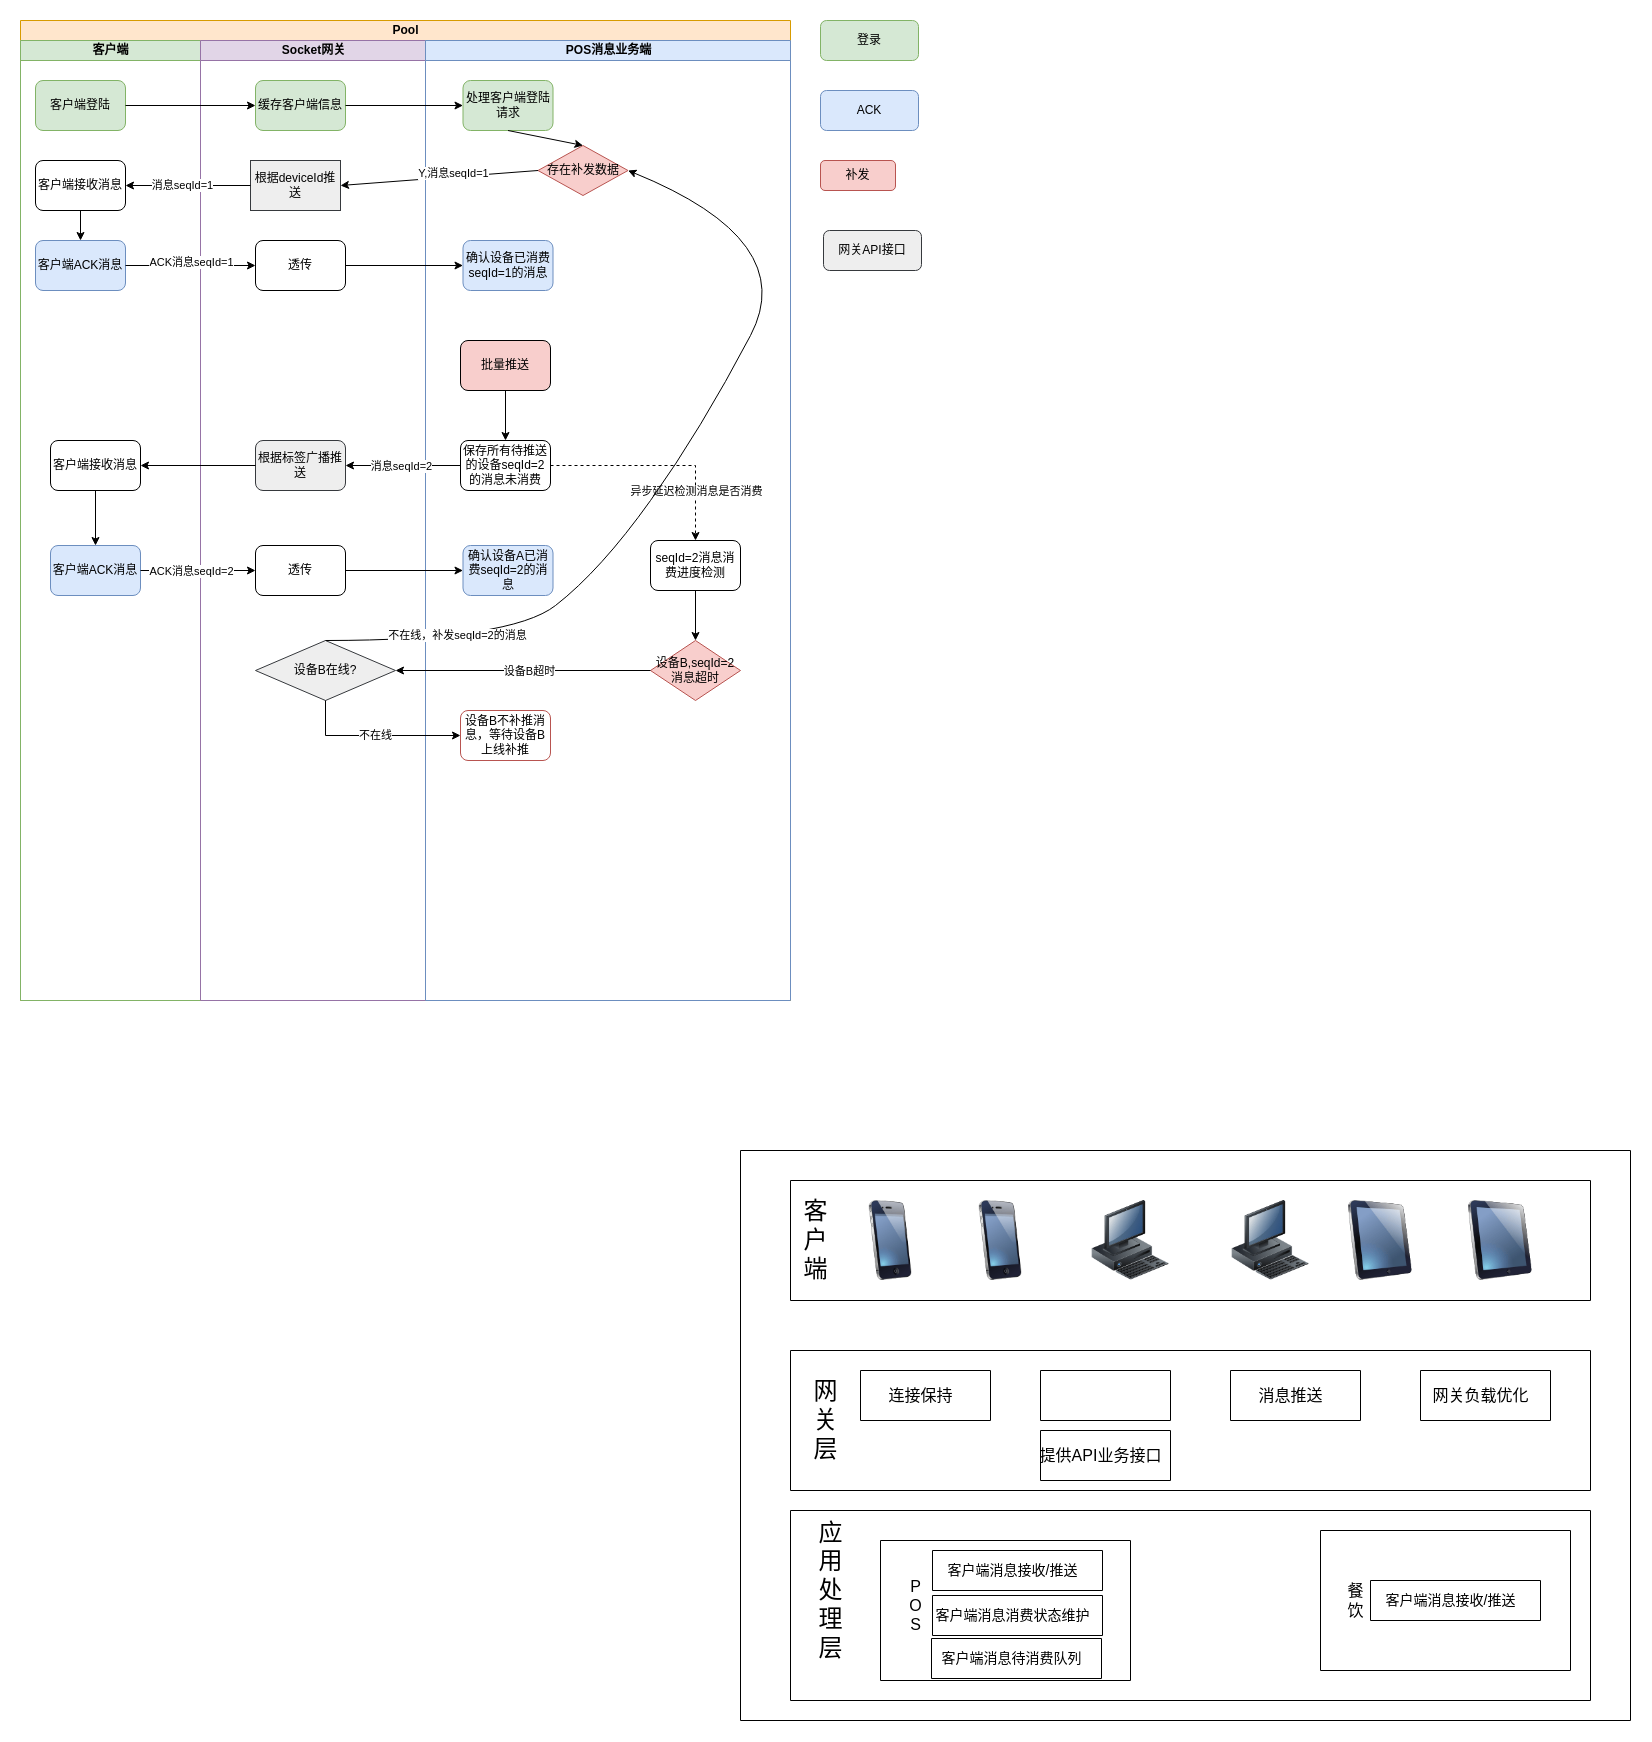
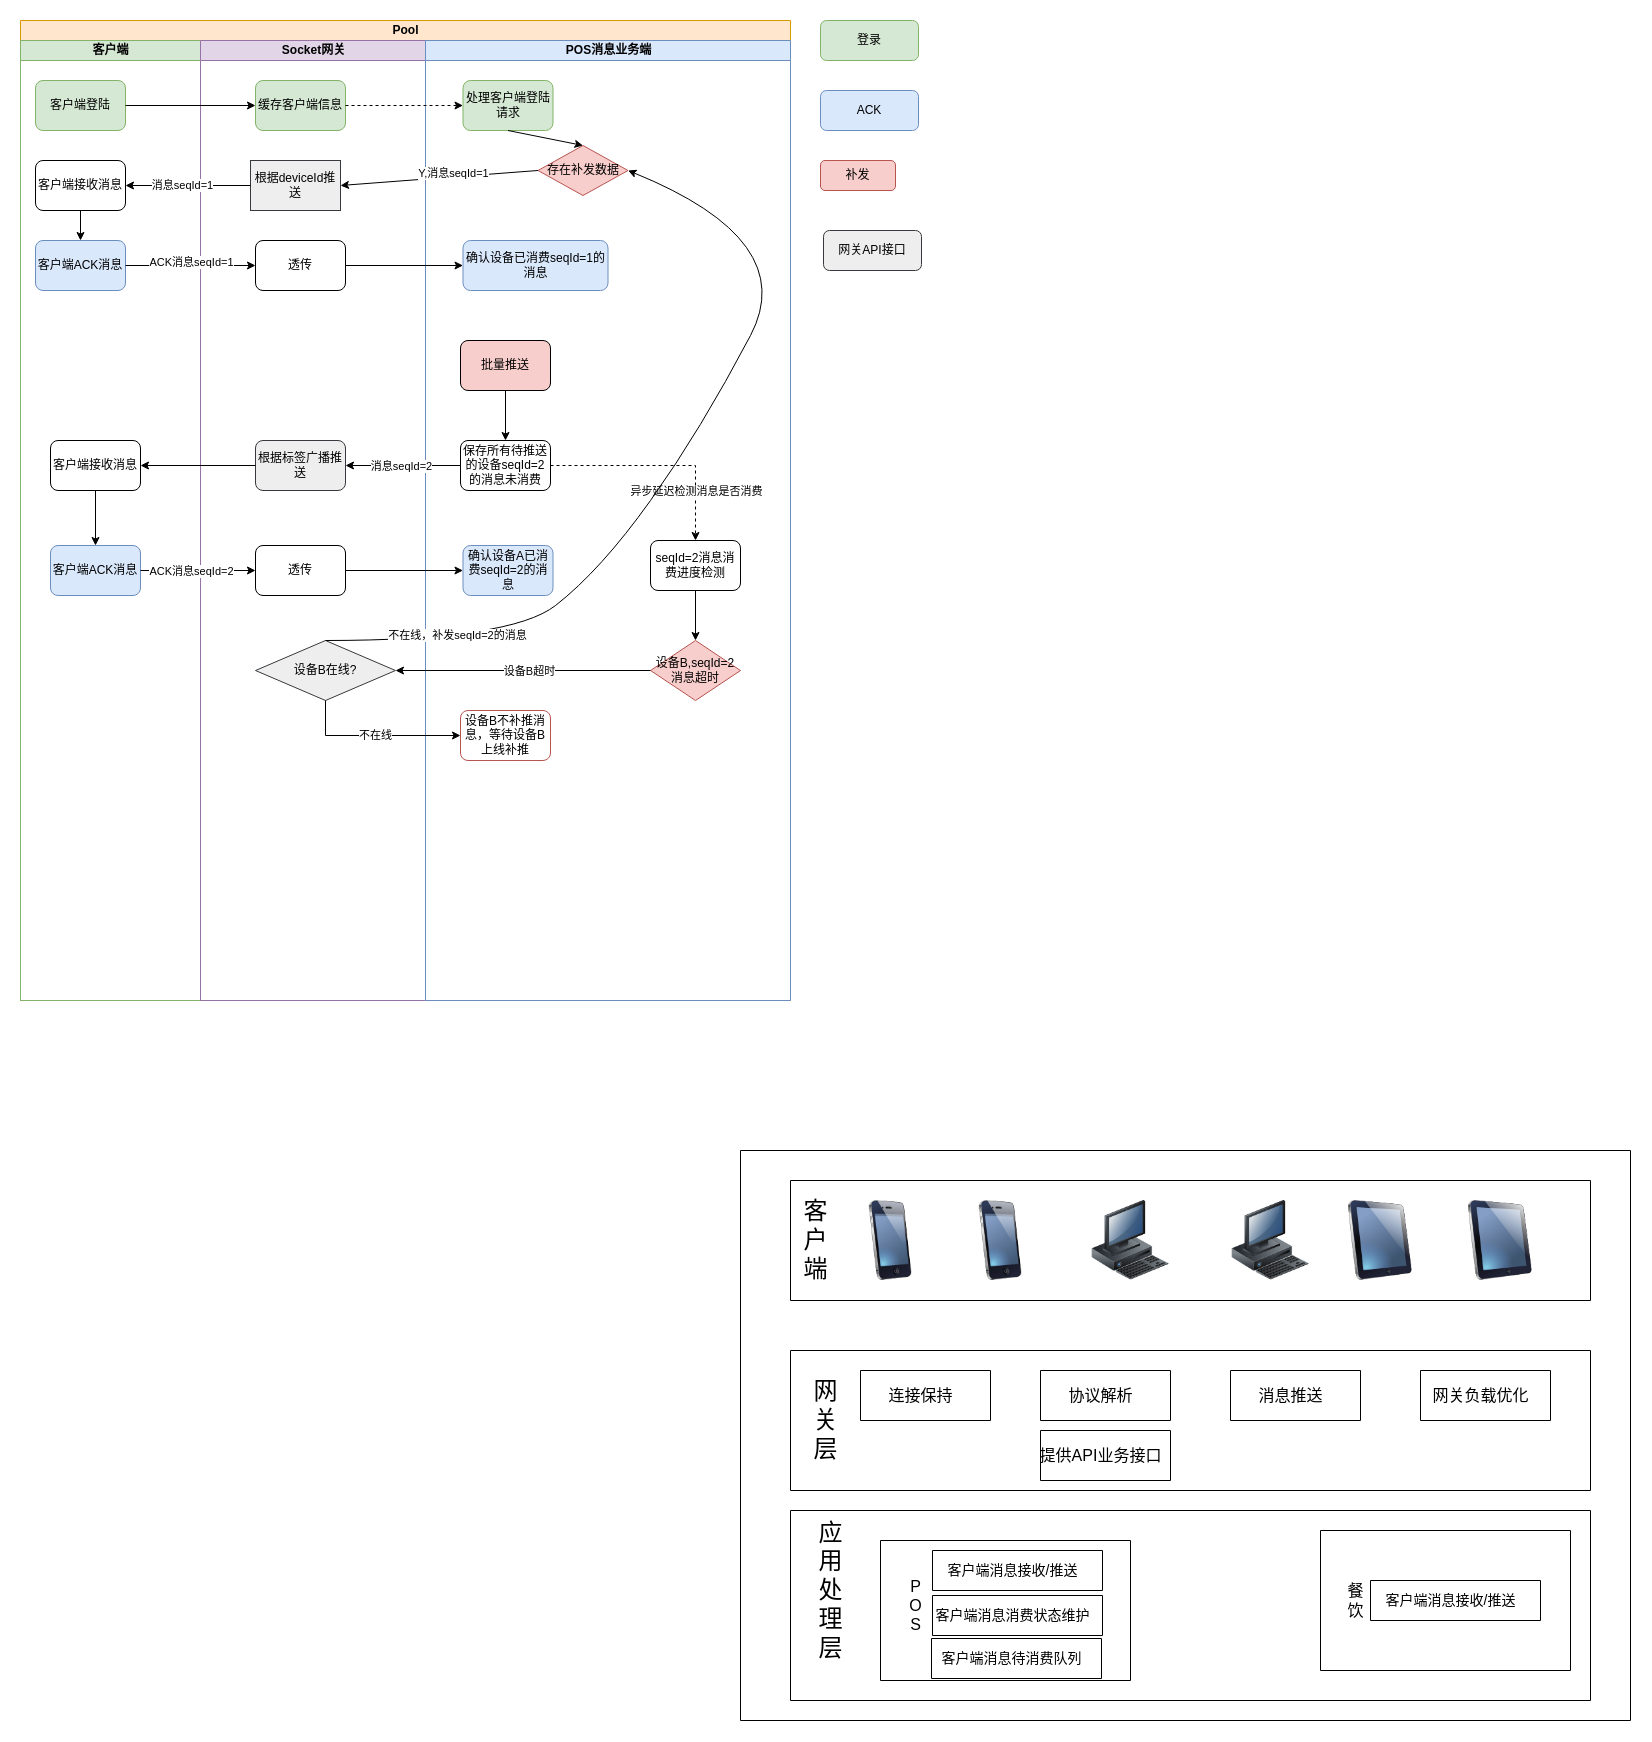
edge "缓存客户端信息" -> "处理客户端登陆请求": style solid -> dashed
node "确认设备已消费seqId=1的消息": size 90x50 -> 145x50
node "协议解析": added
